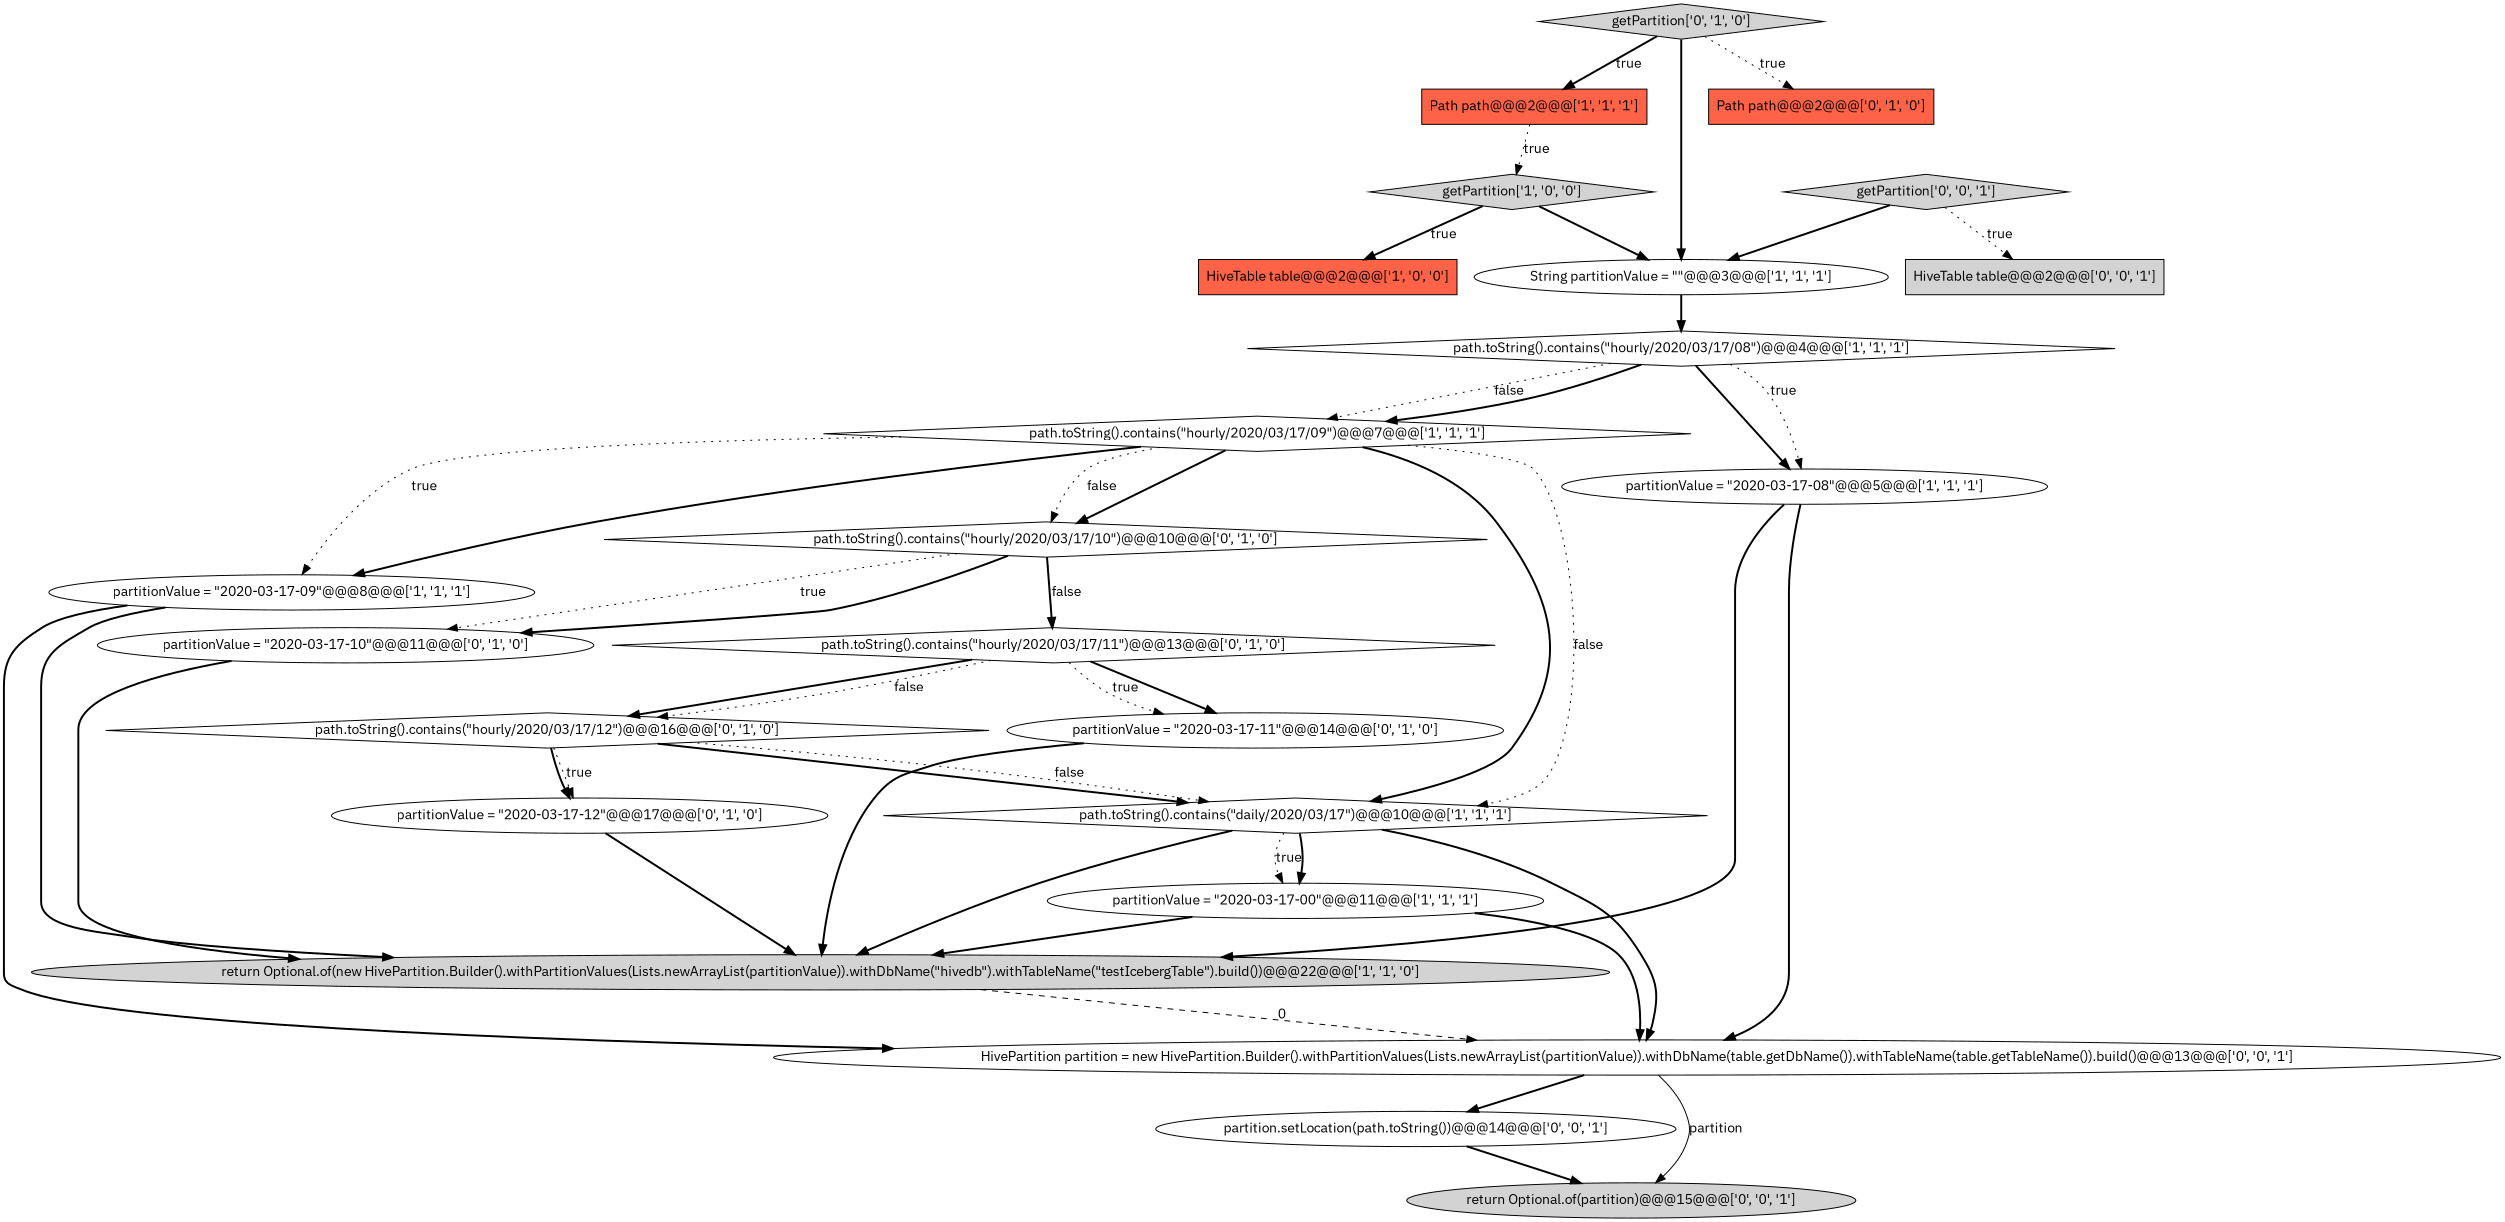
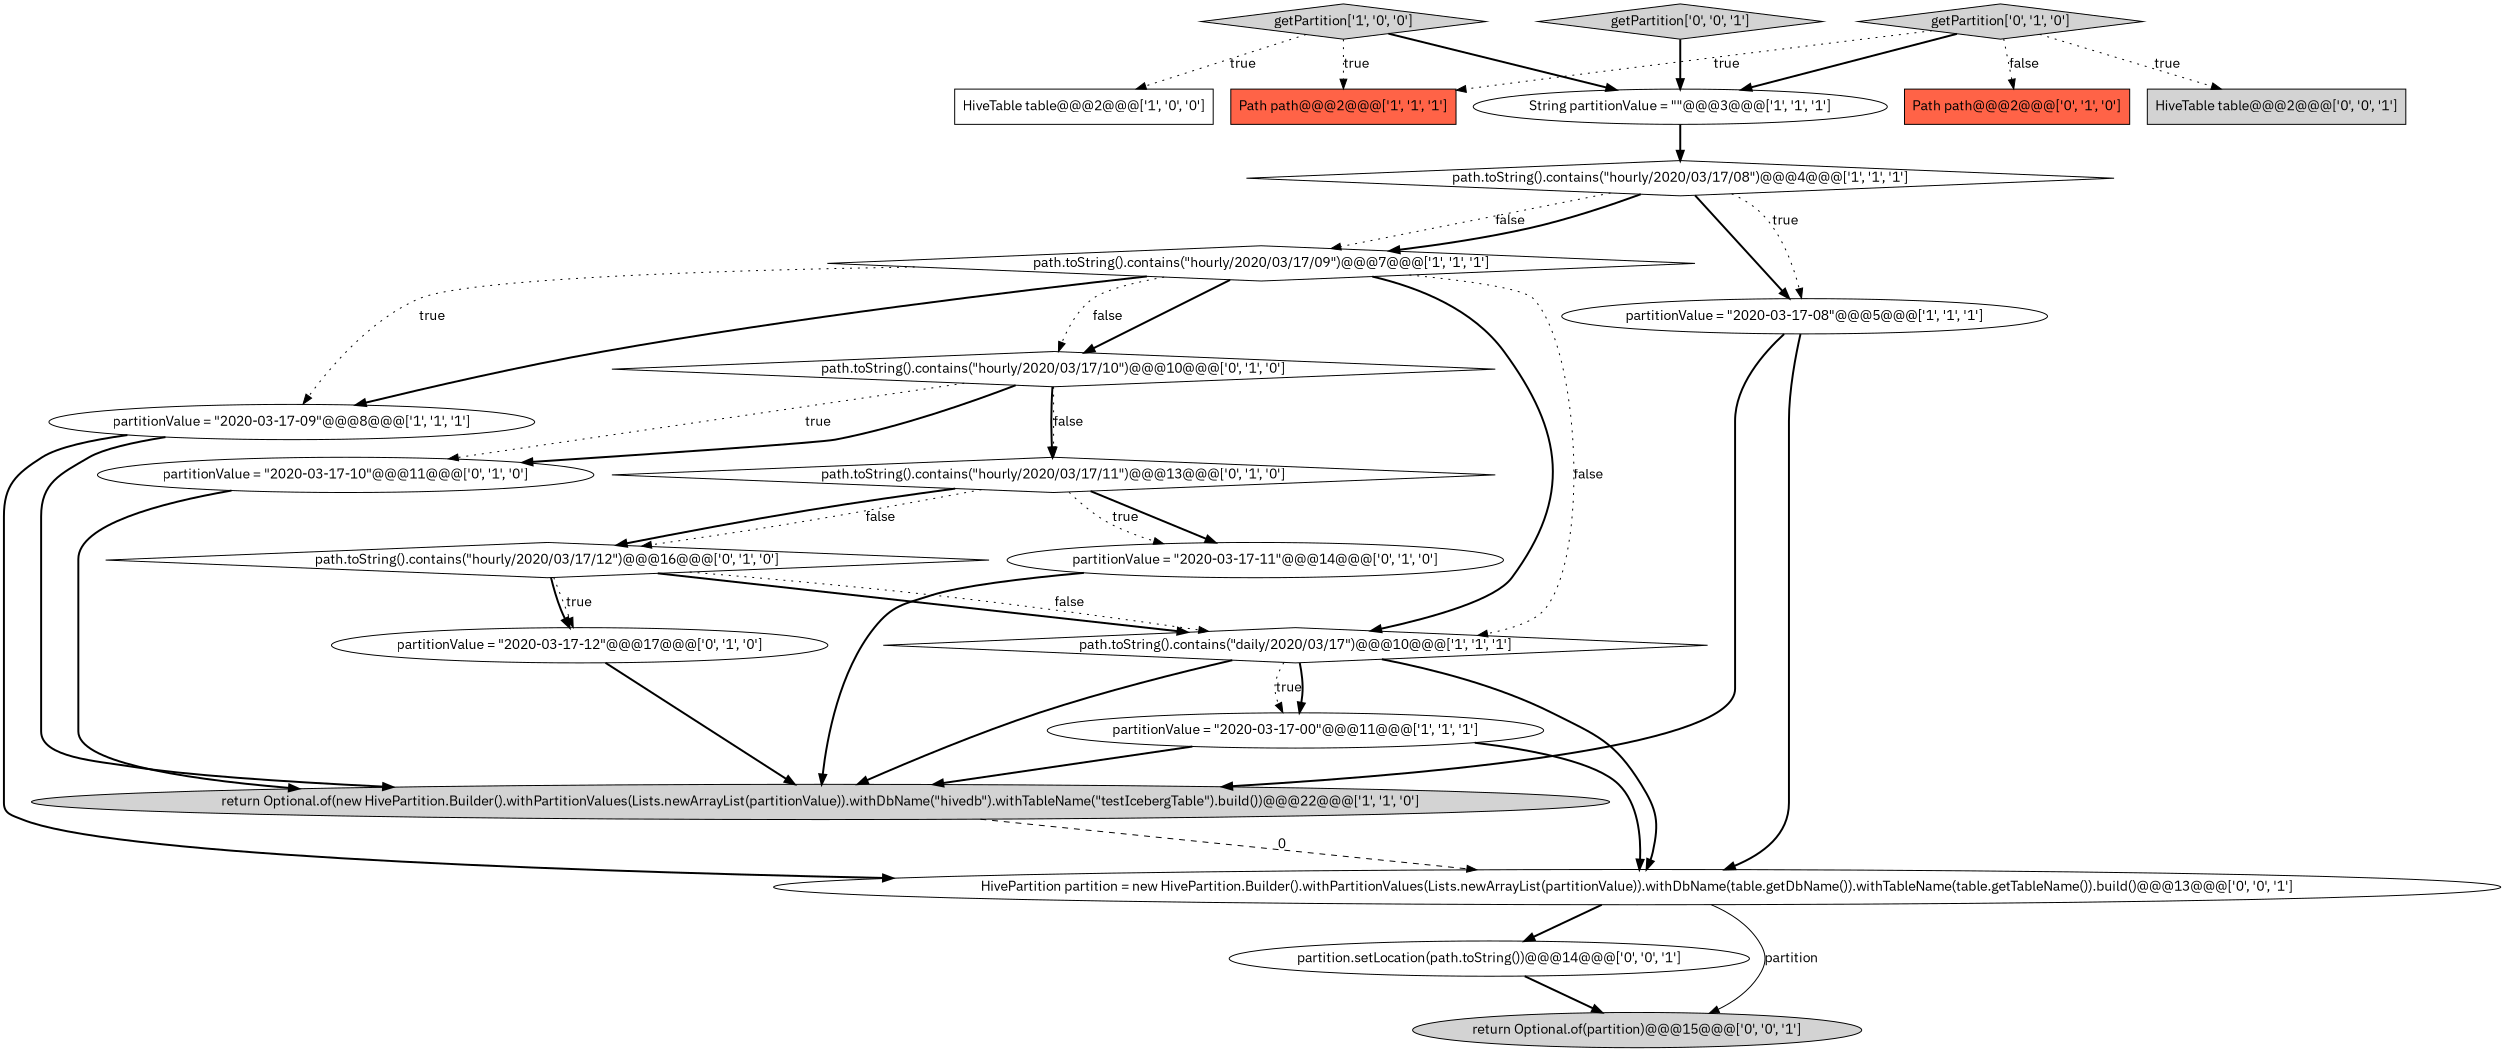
edge "getPartition['0', '1', '0']" -> "Path path@@@2@@@['1', '1', '1']": style bold -> dotted
edge "getPartition['0', '1', '0']" -> "Path path@@@2@@@['0', '1', '0']": label "true" -> "false"
edge "Path path@@@2@@@['1', '1', '1']" -> "getPartition['1', '0', '0']": reversed
edge "getPartition['0', '0', '1']" -> "HiveTable table@@@2@@@['0', '0', '1']": now "getPartition['0', '1', '0']" -> "HiveTable table@@@2@@@['0', '0', '1']"
edge "getPartition['1', '0', '0']" -> "HiveTable table@@@2@@@['1', '0', '0']": style bold -> dotted
node "HiveTable table@@@2@@@['1', '0', '0']": fillcolor tomato -> white
